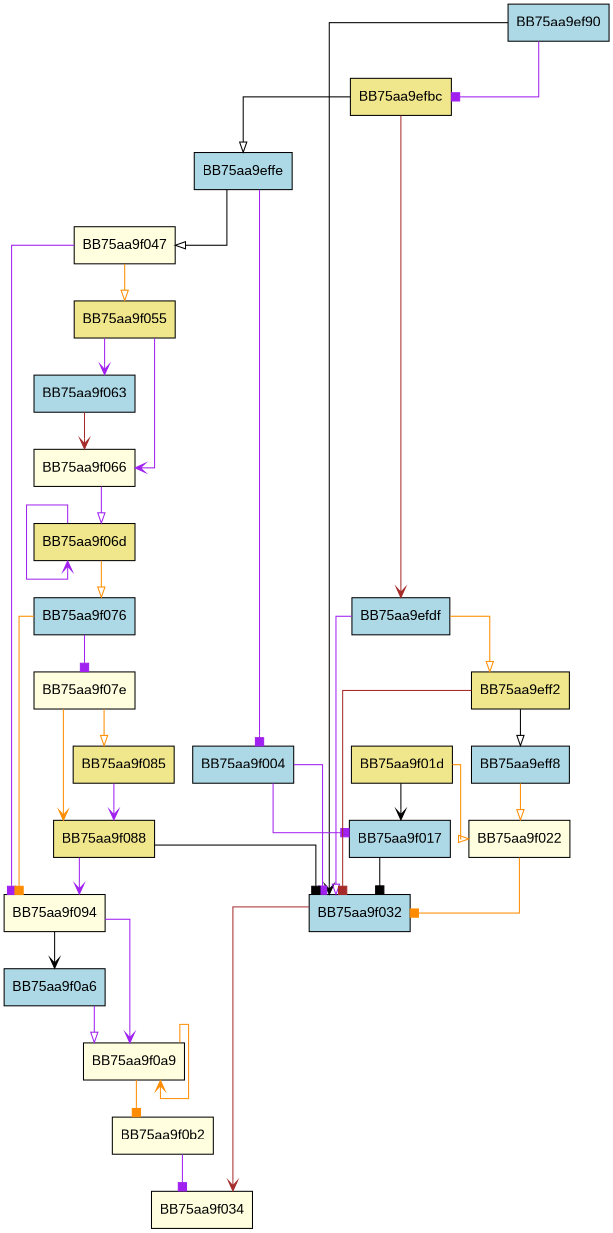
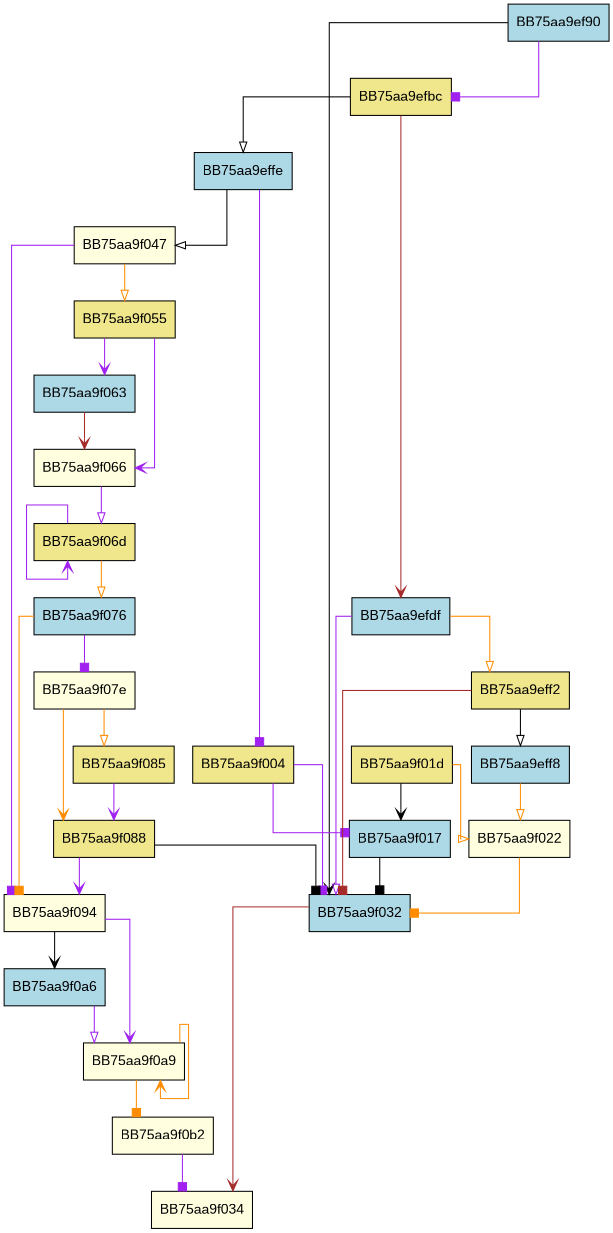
node "BB75aa9f004": fillcolor lightblue -> khaki
